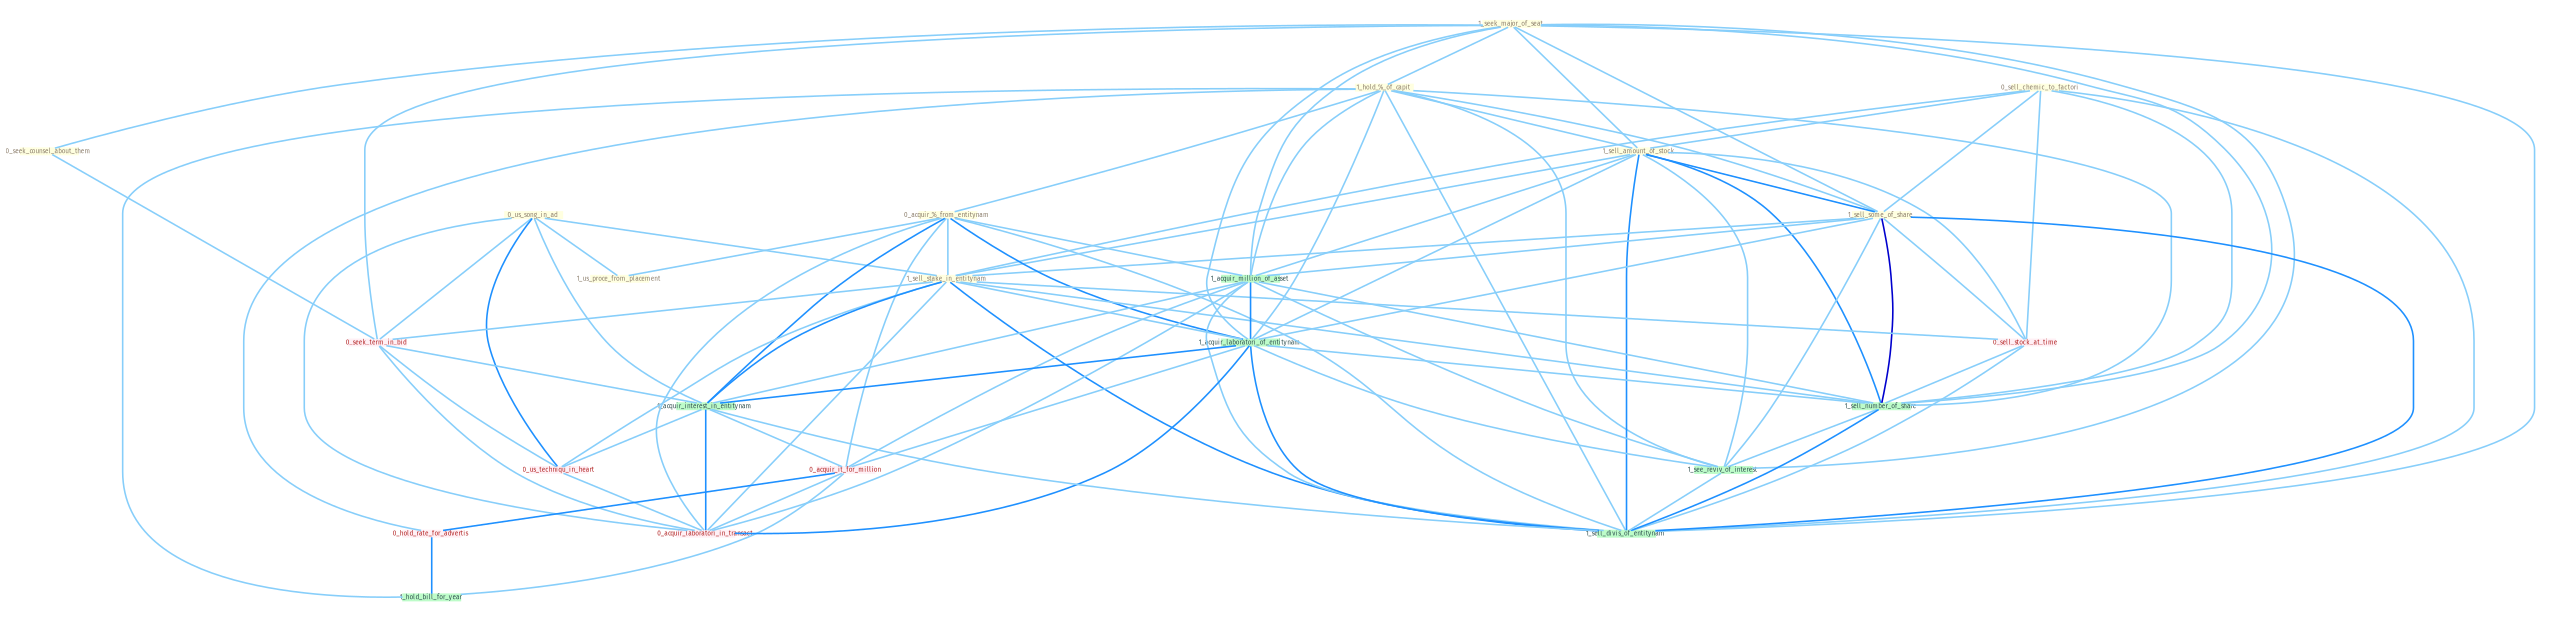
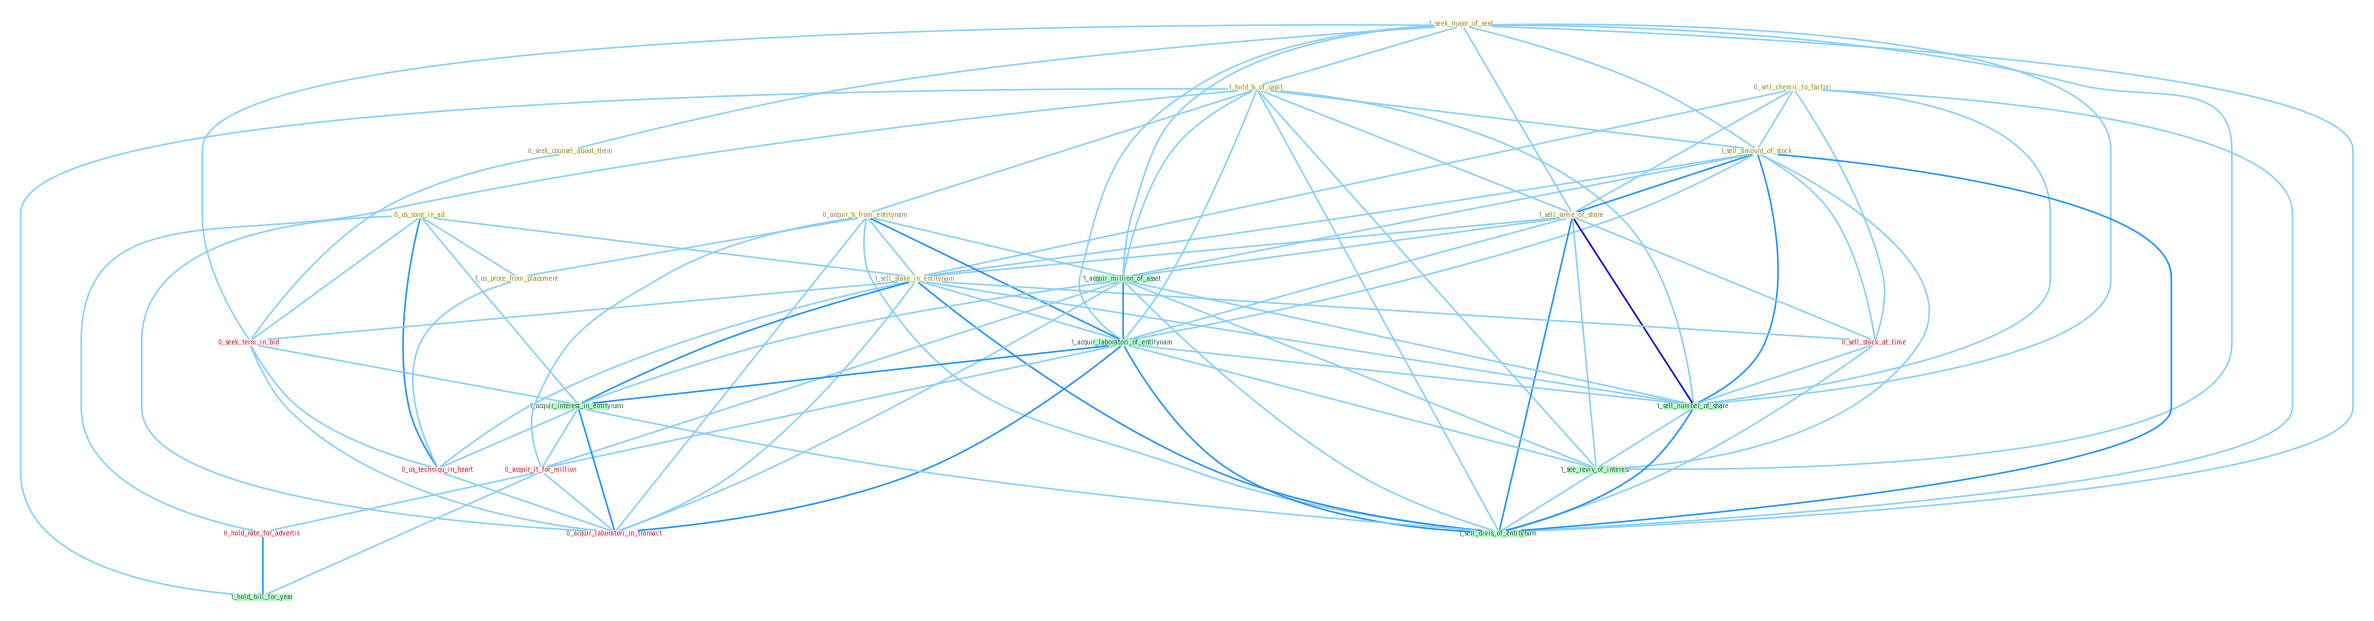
edge "0_acquir_%_from_entitynam" -- "1_acquir_interest_in_entitynam": removed
edge "1_us_proce_from_placement" -- "0_us_techniqu_in_heart": added
edge "0_acquir_it_for_million" -- "0_hold_rate_for_advertis": color #1e90ff -> #87cefa
